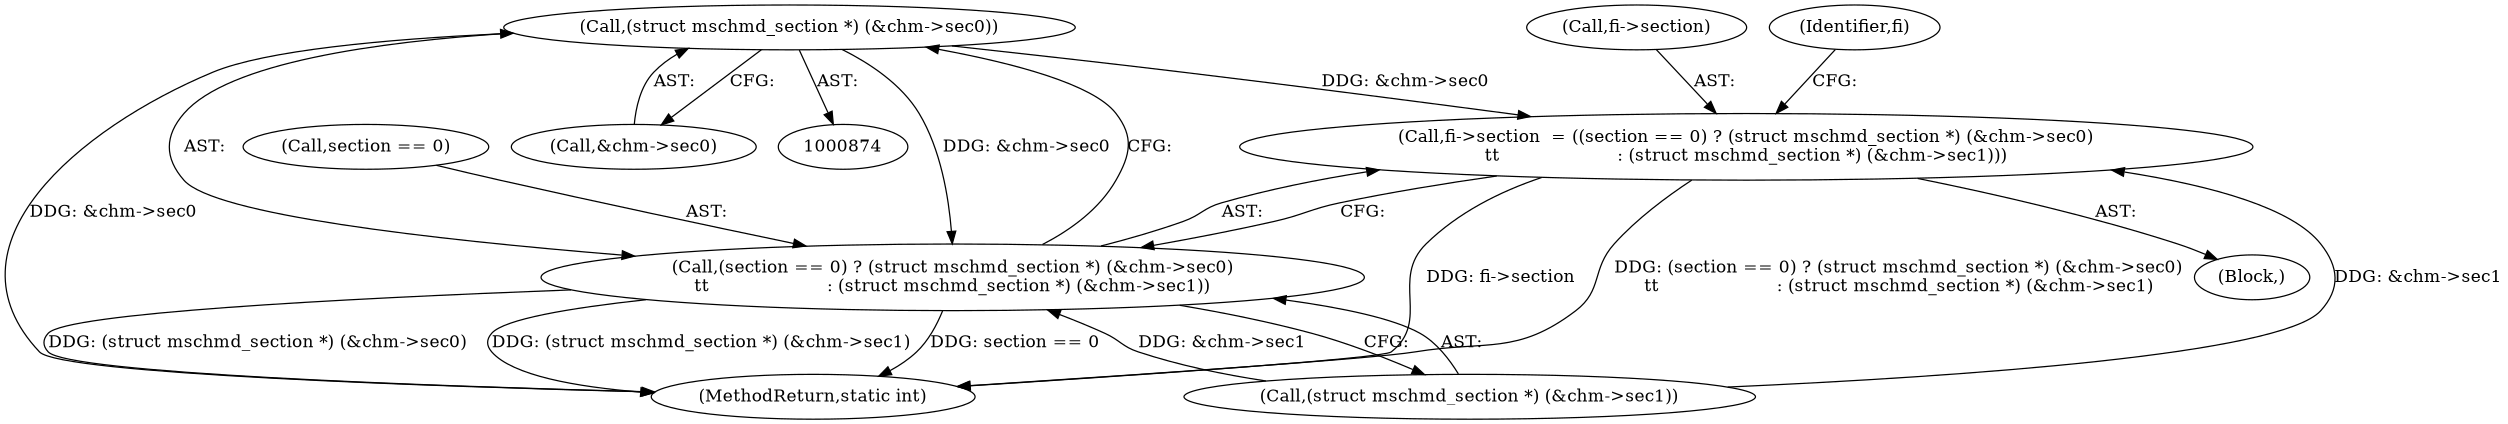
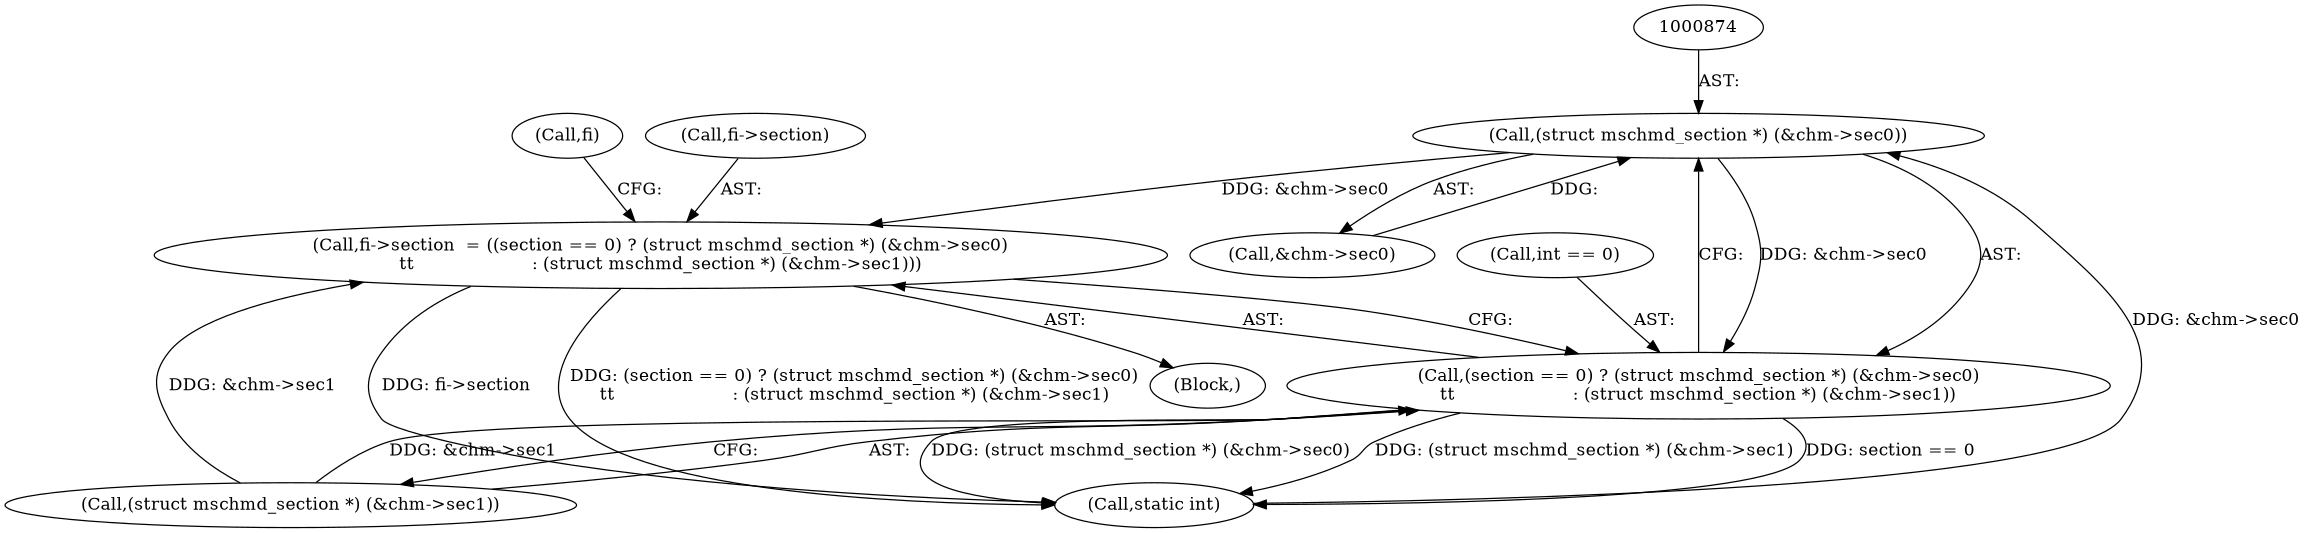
node "(Identifier,fi)": label "(Identifier,fi)" -> "(Call,fi)"
edge "(Call,(struct mschmd_section *) (&chm->sec0))" -> "1000874": reversed
edge "(Call,&chm->sec0)" -> "(Call,(struct mschmd_section *) (&chm->sec0))": label "AST: " -> "DDG: "
edge "(Call,(struct mschmd_section *) (&chm->sec0))" -> "(Call,&chm->sec0)": label "CFG: " -> "AST: "
node "(Call,section == 0)": label "(Call,section == 0)" -> "(Call,int == 0)"
node "(MethodReturn,static int)": label "(MethodReturn,static int)" -> "(Call,static int)"
